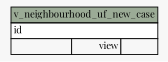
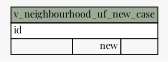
node "v_neighbourhood_uf_new_case": text "view" -> "new"
